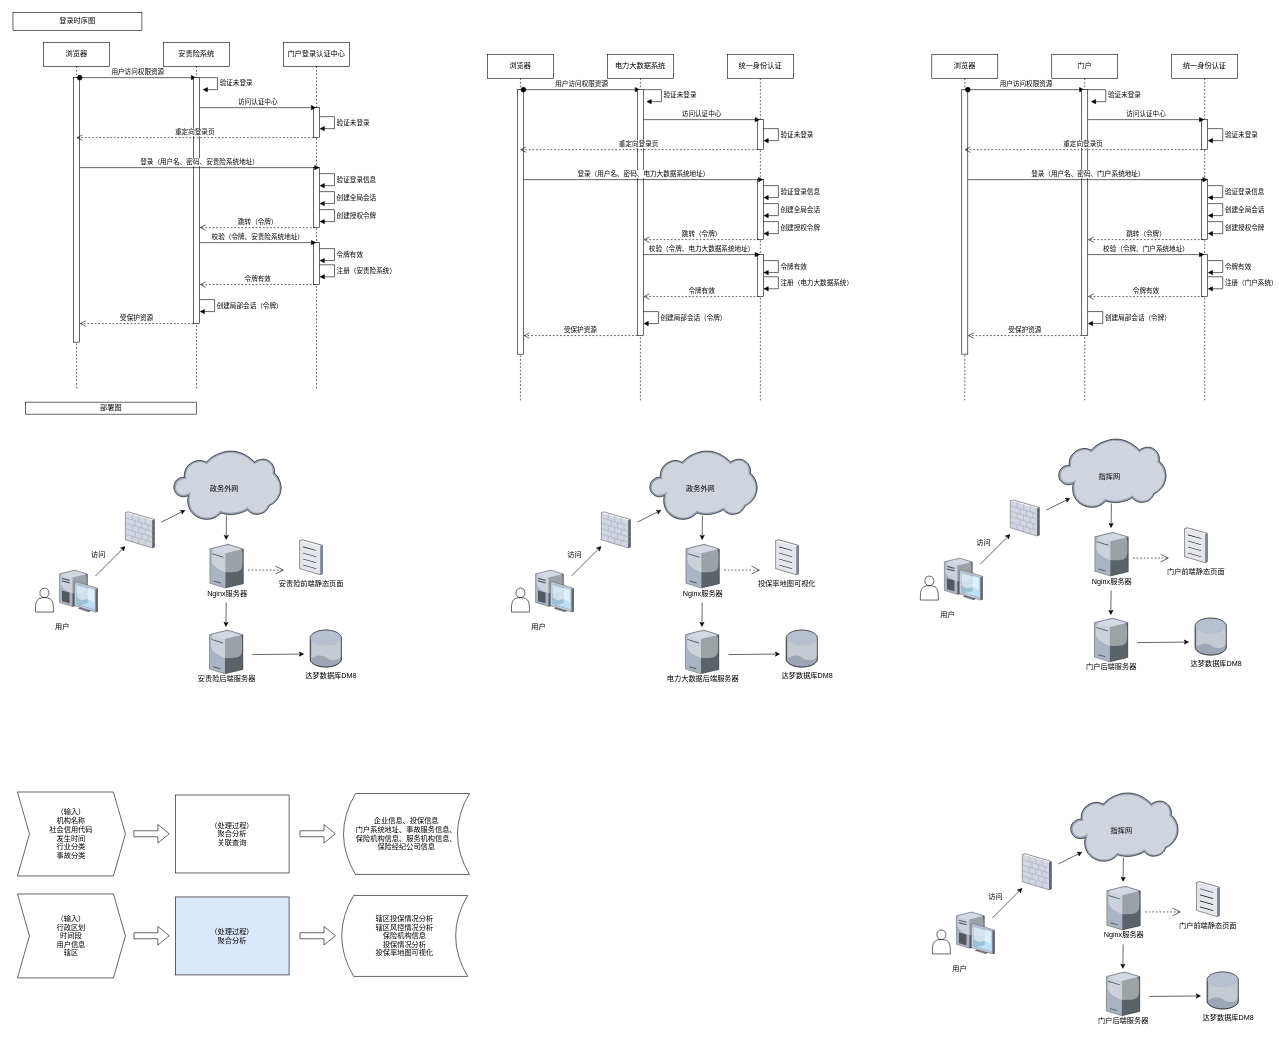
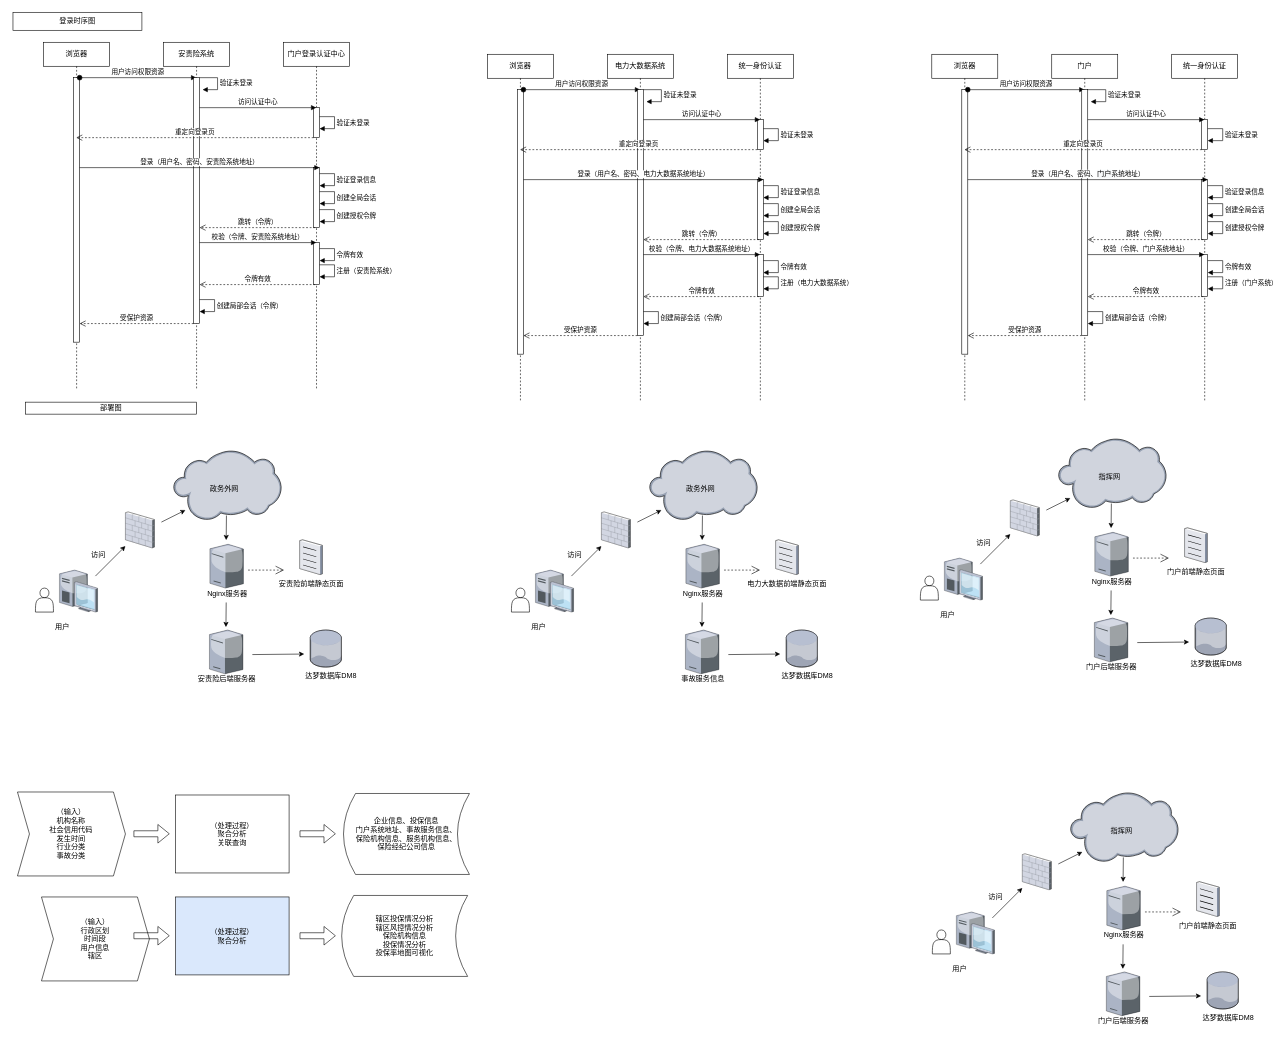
node "投保率地图可视化": label "投保率地图可视化" -> "电力大数据前端静态页面"
node "电力大数据后端服务器": label "电力大数据后端服务器" -> "事故服务信息"
node "（输入） 行政区划 时间段 用户信息 辖区": moved (71, 936) -> (95, 939)
